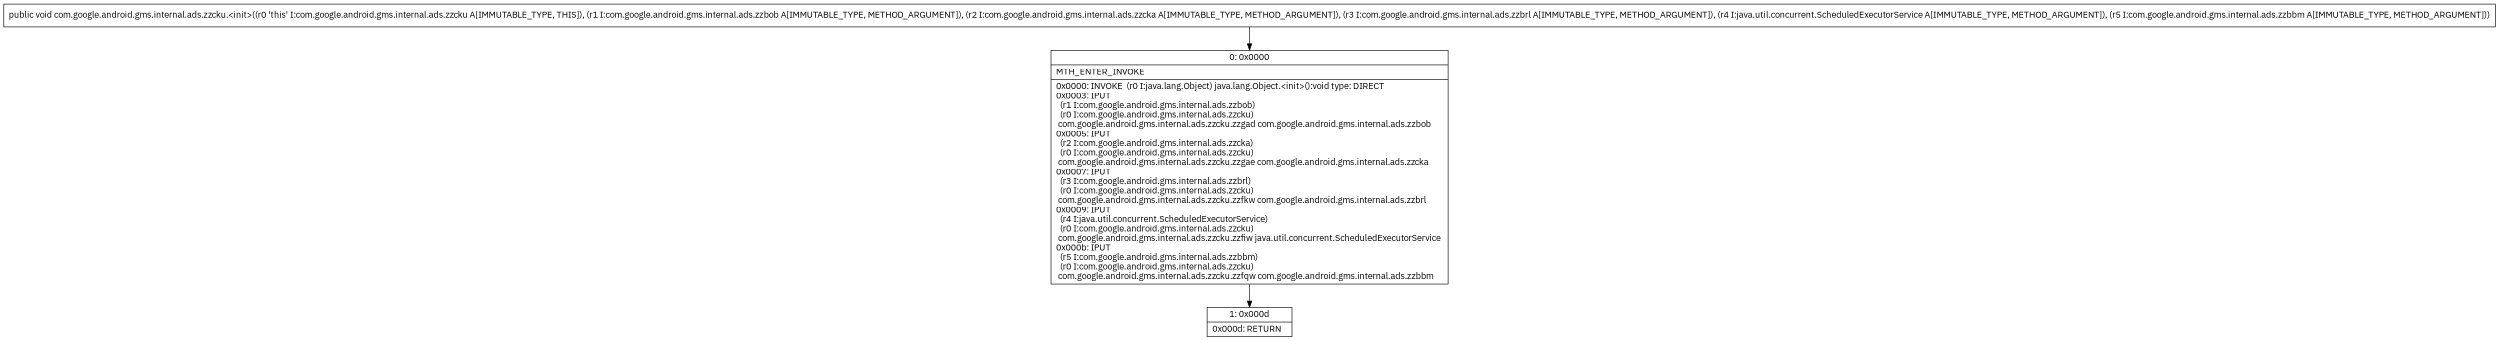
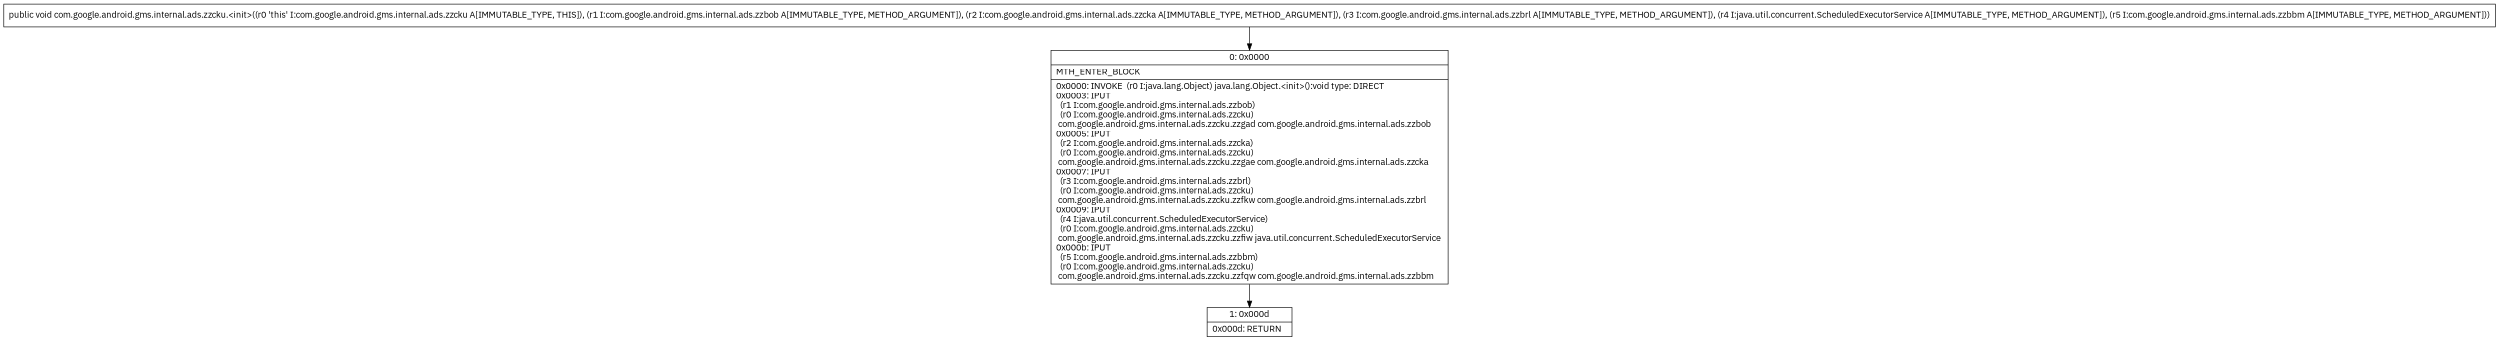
node "0: 0x0000": text "MTH_ENTER_INVOKE" -> "MTH_ENTER_BLOCK"
